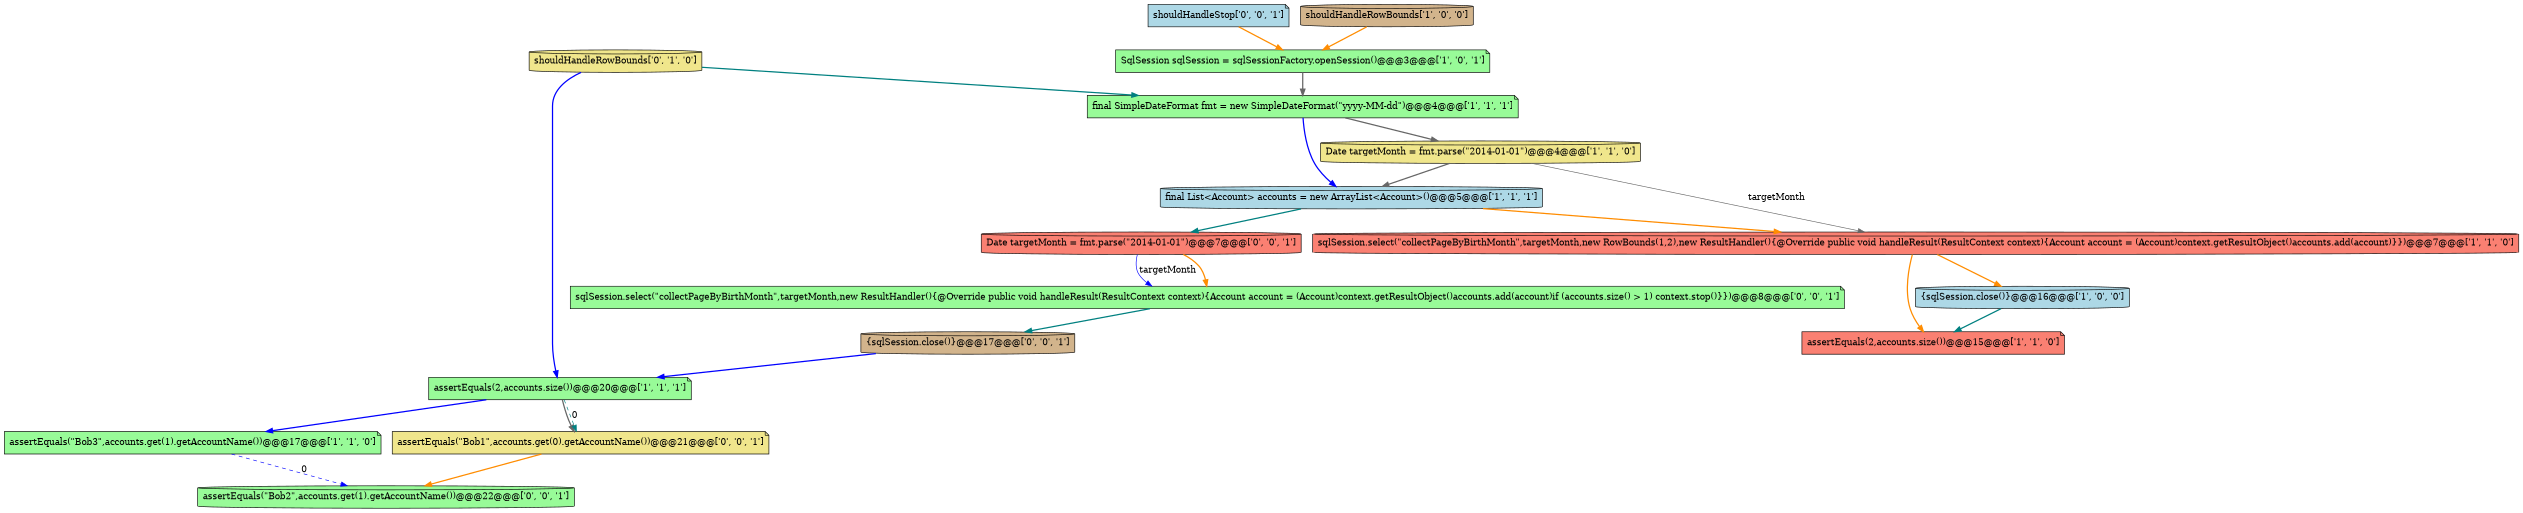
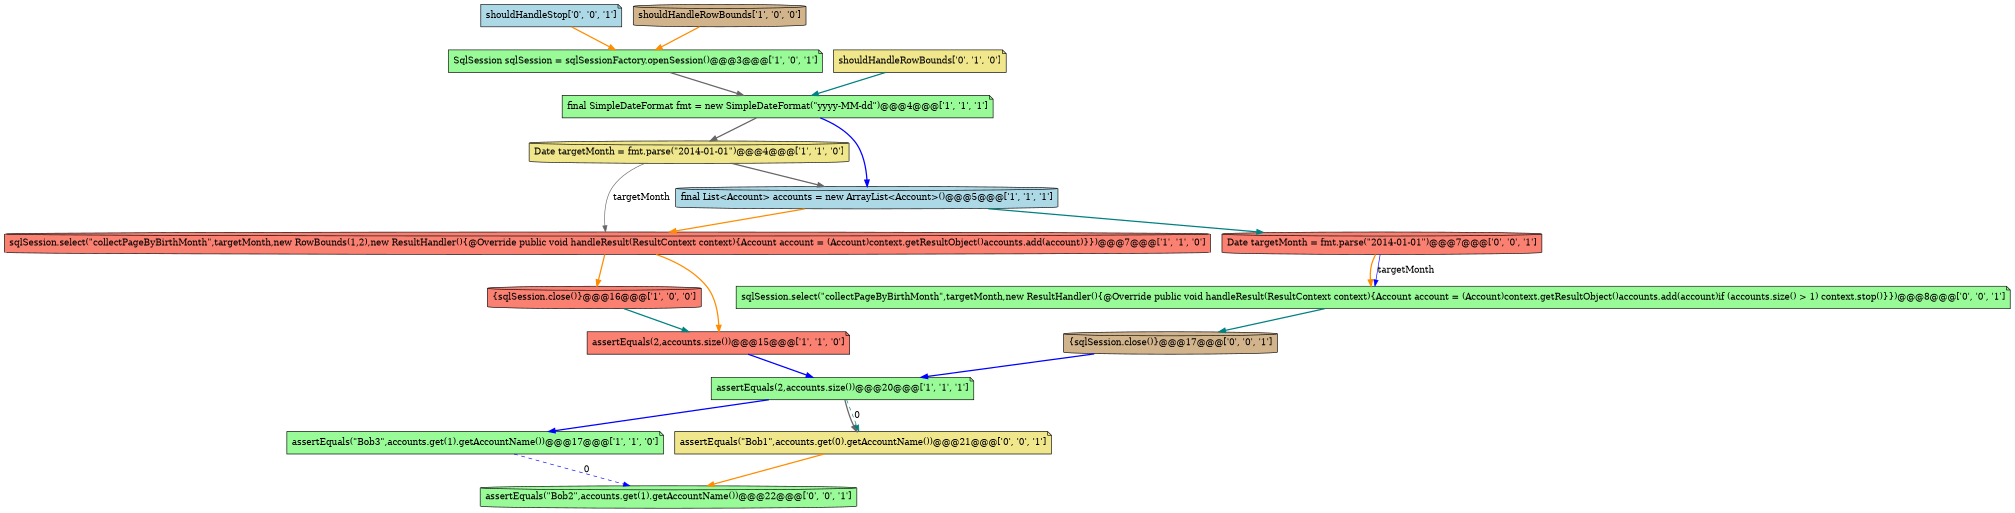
node "shouldHandleRowBounds['0', '1', '0']": shape cylinder -> note
edge "shouldHandleRowBounds['0', '1', '0']" -> "assertEquals(2,accounts.size())@@@20@@@['1', '1', '1']": now "assertEquals(2,accounts.size())@@@15@@@['1', '1', '0']" -> "assertEquals(2,accounts.size())@@@20@@@['1', '1', '1']"
node "{sqlSession.close()}@@@16@@@['1', '0', '0']": fillcolor lightblue -> salmon
